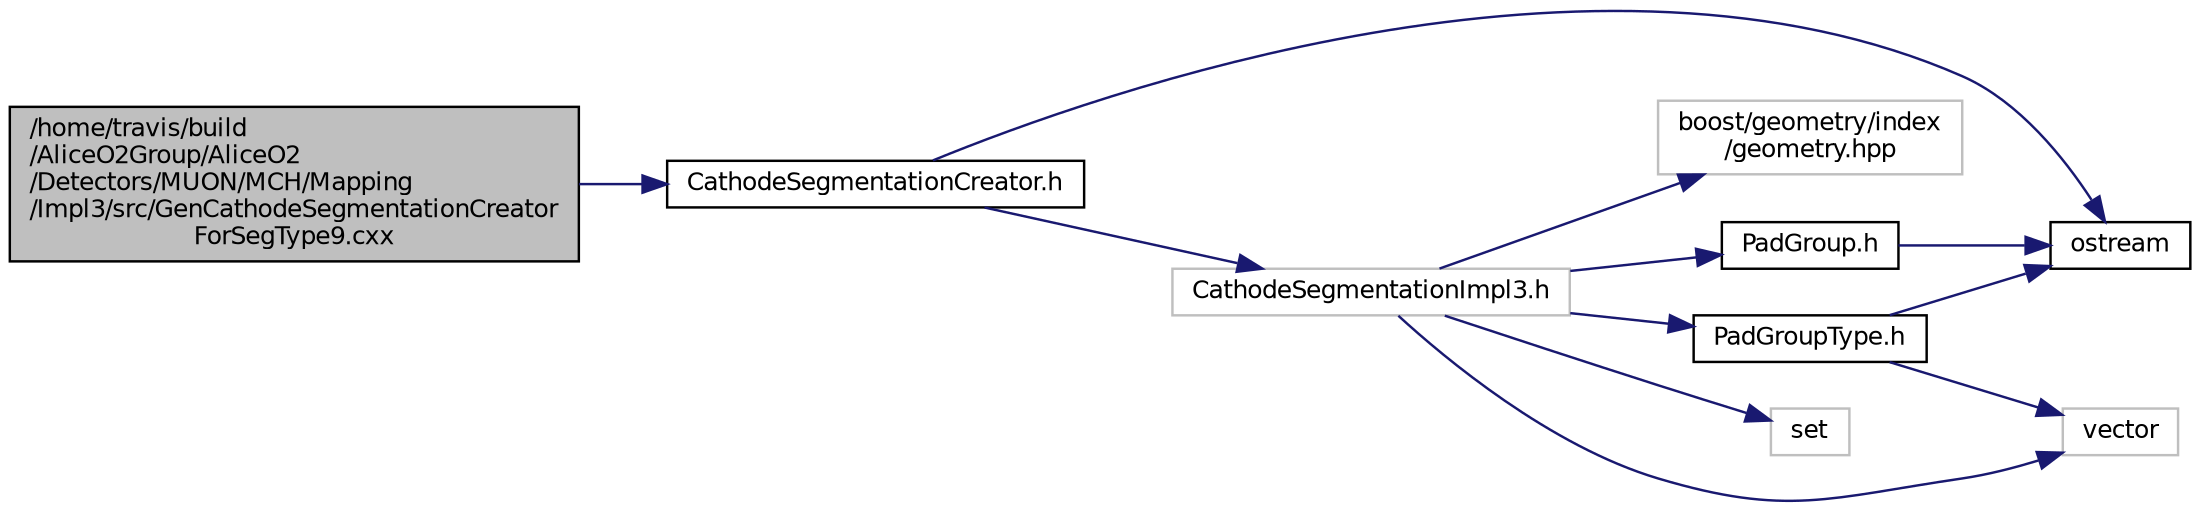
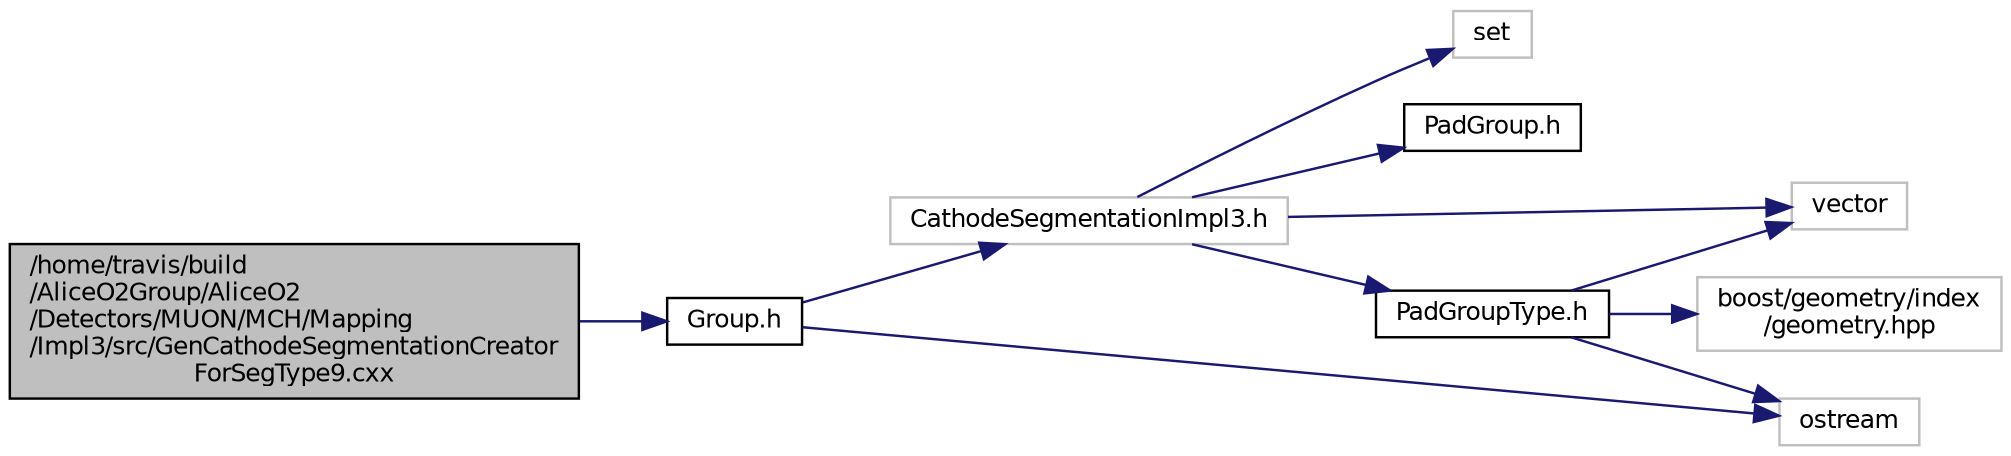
node "CathodeSegmentationCreator.h": label "CathodeSegmentationCreator.h" -> "Group.h"
edge "CathodeSegmentationImpl3.h" -> "boost/geometry/index /geometry.hpp": now "PadGroupType.h" -> "boost/geometry/index /geometry.hpp"
edge "PadGroup.h" -> "ostream": removed
node "ostream": color black -> grey75
